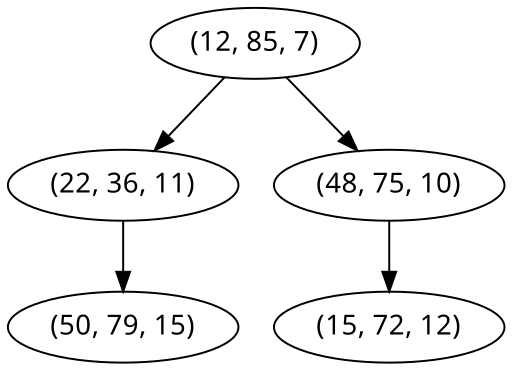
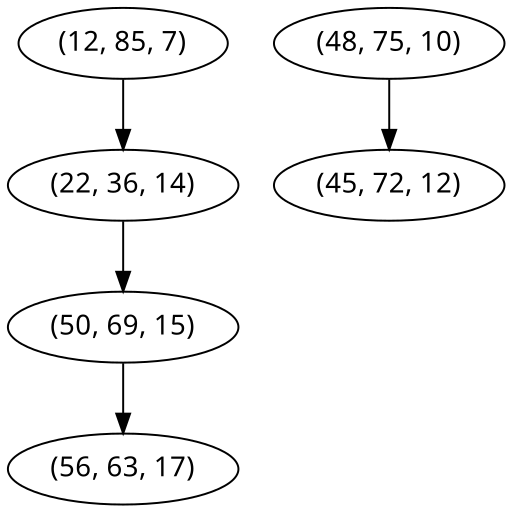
edge "(12, 85, 7)" -> "(48, 75, 10)": removed
node "(22, 36, 11)": label "(22, 36, 11)" -> "(22, 36, 14)"
node "(50, 79, 15)": label "(50, 79, 15)" -> "(50, 69, 15)"
node "(15, 72, 12)": label "(15, 72, 12)" -> "(45, 72, 12)"
node "(56, 63, 17)": added
